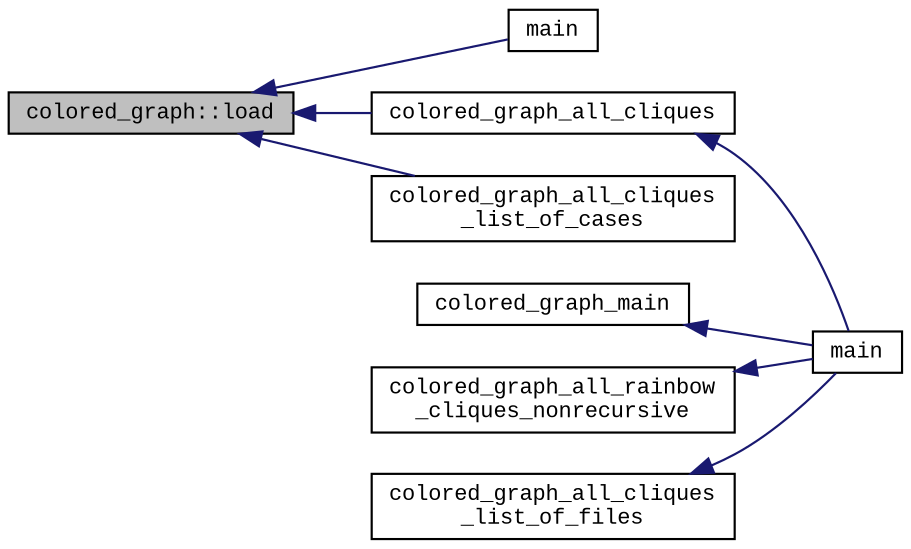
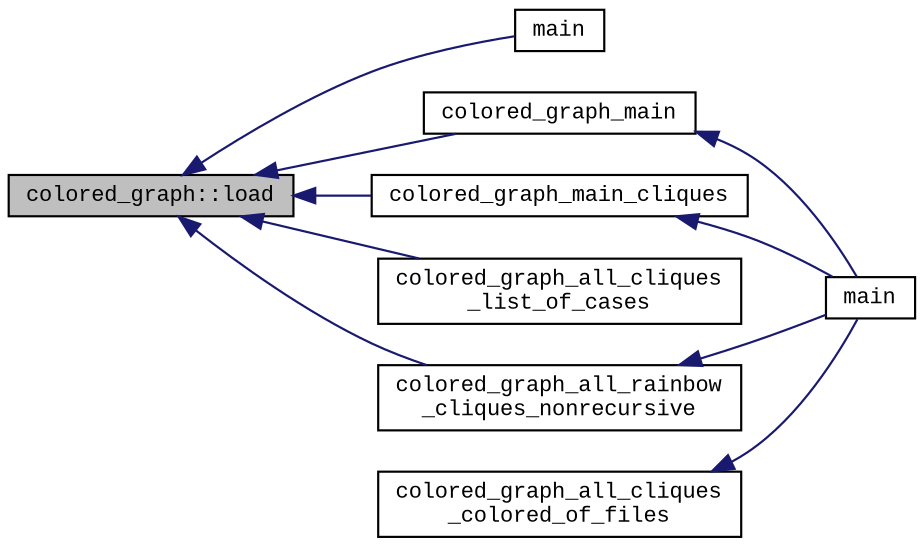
node "colored_graph_all_cliques": label "colored_graph_all_cliques" -> "colored_graph_main_cliques"
edge "colored_graph_main" -> "colored_graph::load": added
edge "colored_graph_all_rainbow _cliques_nonrecursive" -> "colored_graph::load": added
node "colored_graph_all_cliques _list_of_files": label "colored_graph_all_cliques _list_of_files" -> "colored_graph_all_cliques _colored_of_files"
